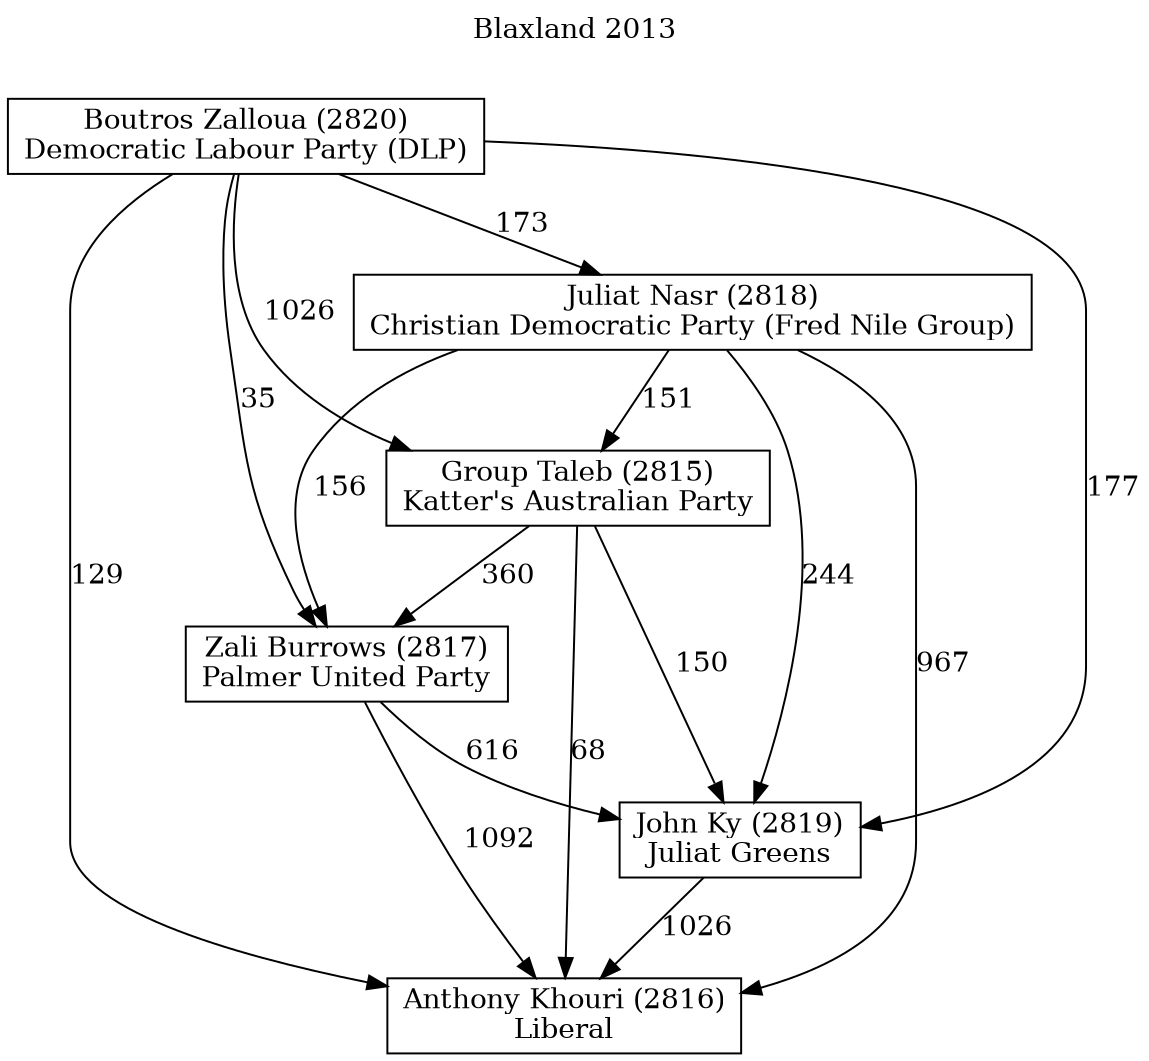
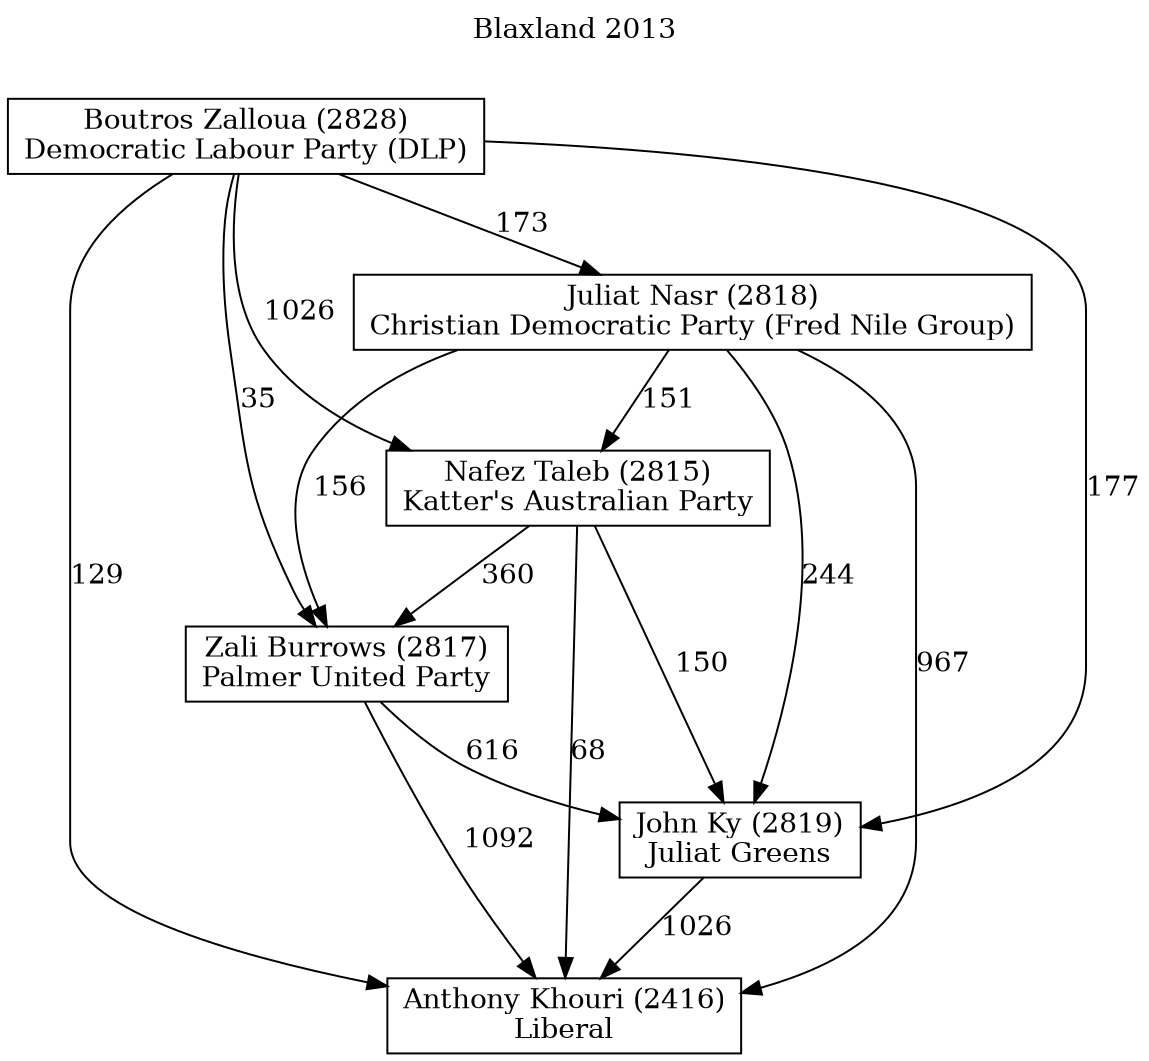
node "Boutros Zalloua (2820) Democratic Labour Party (DLP)": label "Boutros Zalloua (2820) Democratic Labour Party (DLP)" -> "Boutros Zalloua (2828) Democratic Labour Party (DLP)"
node "Group Taleb (2815) Katter's Australian Party": label "Group Taleb (2815) Katter's Australian Party" -> "Nafez Taleb (2815) Katter's Australian Party"
node "Anthony Khouri (2816) Liberal": label "Anthony Khouri (2816) Liberal" -> "Anthony Khouri (2416) Liberal"
